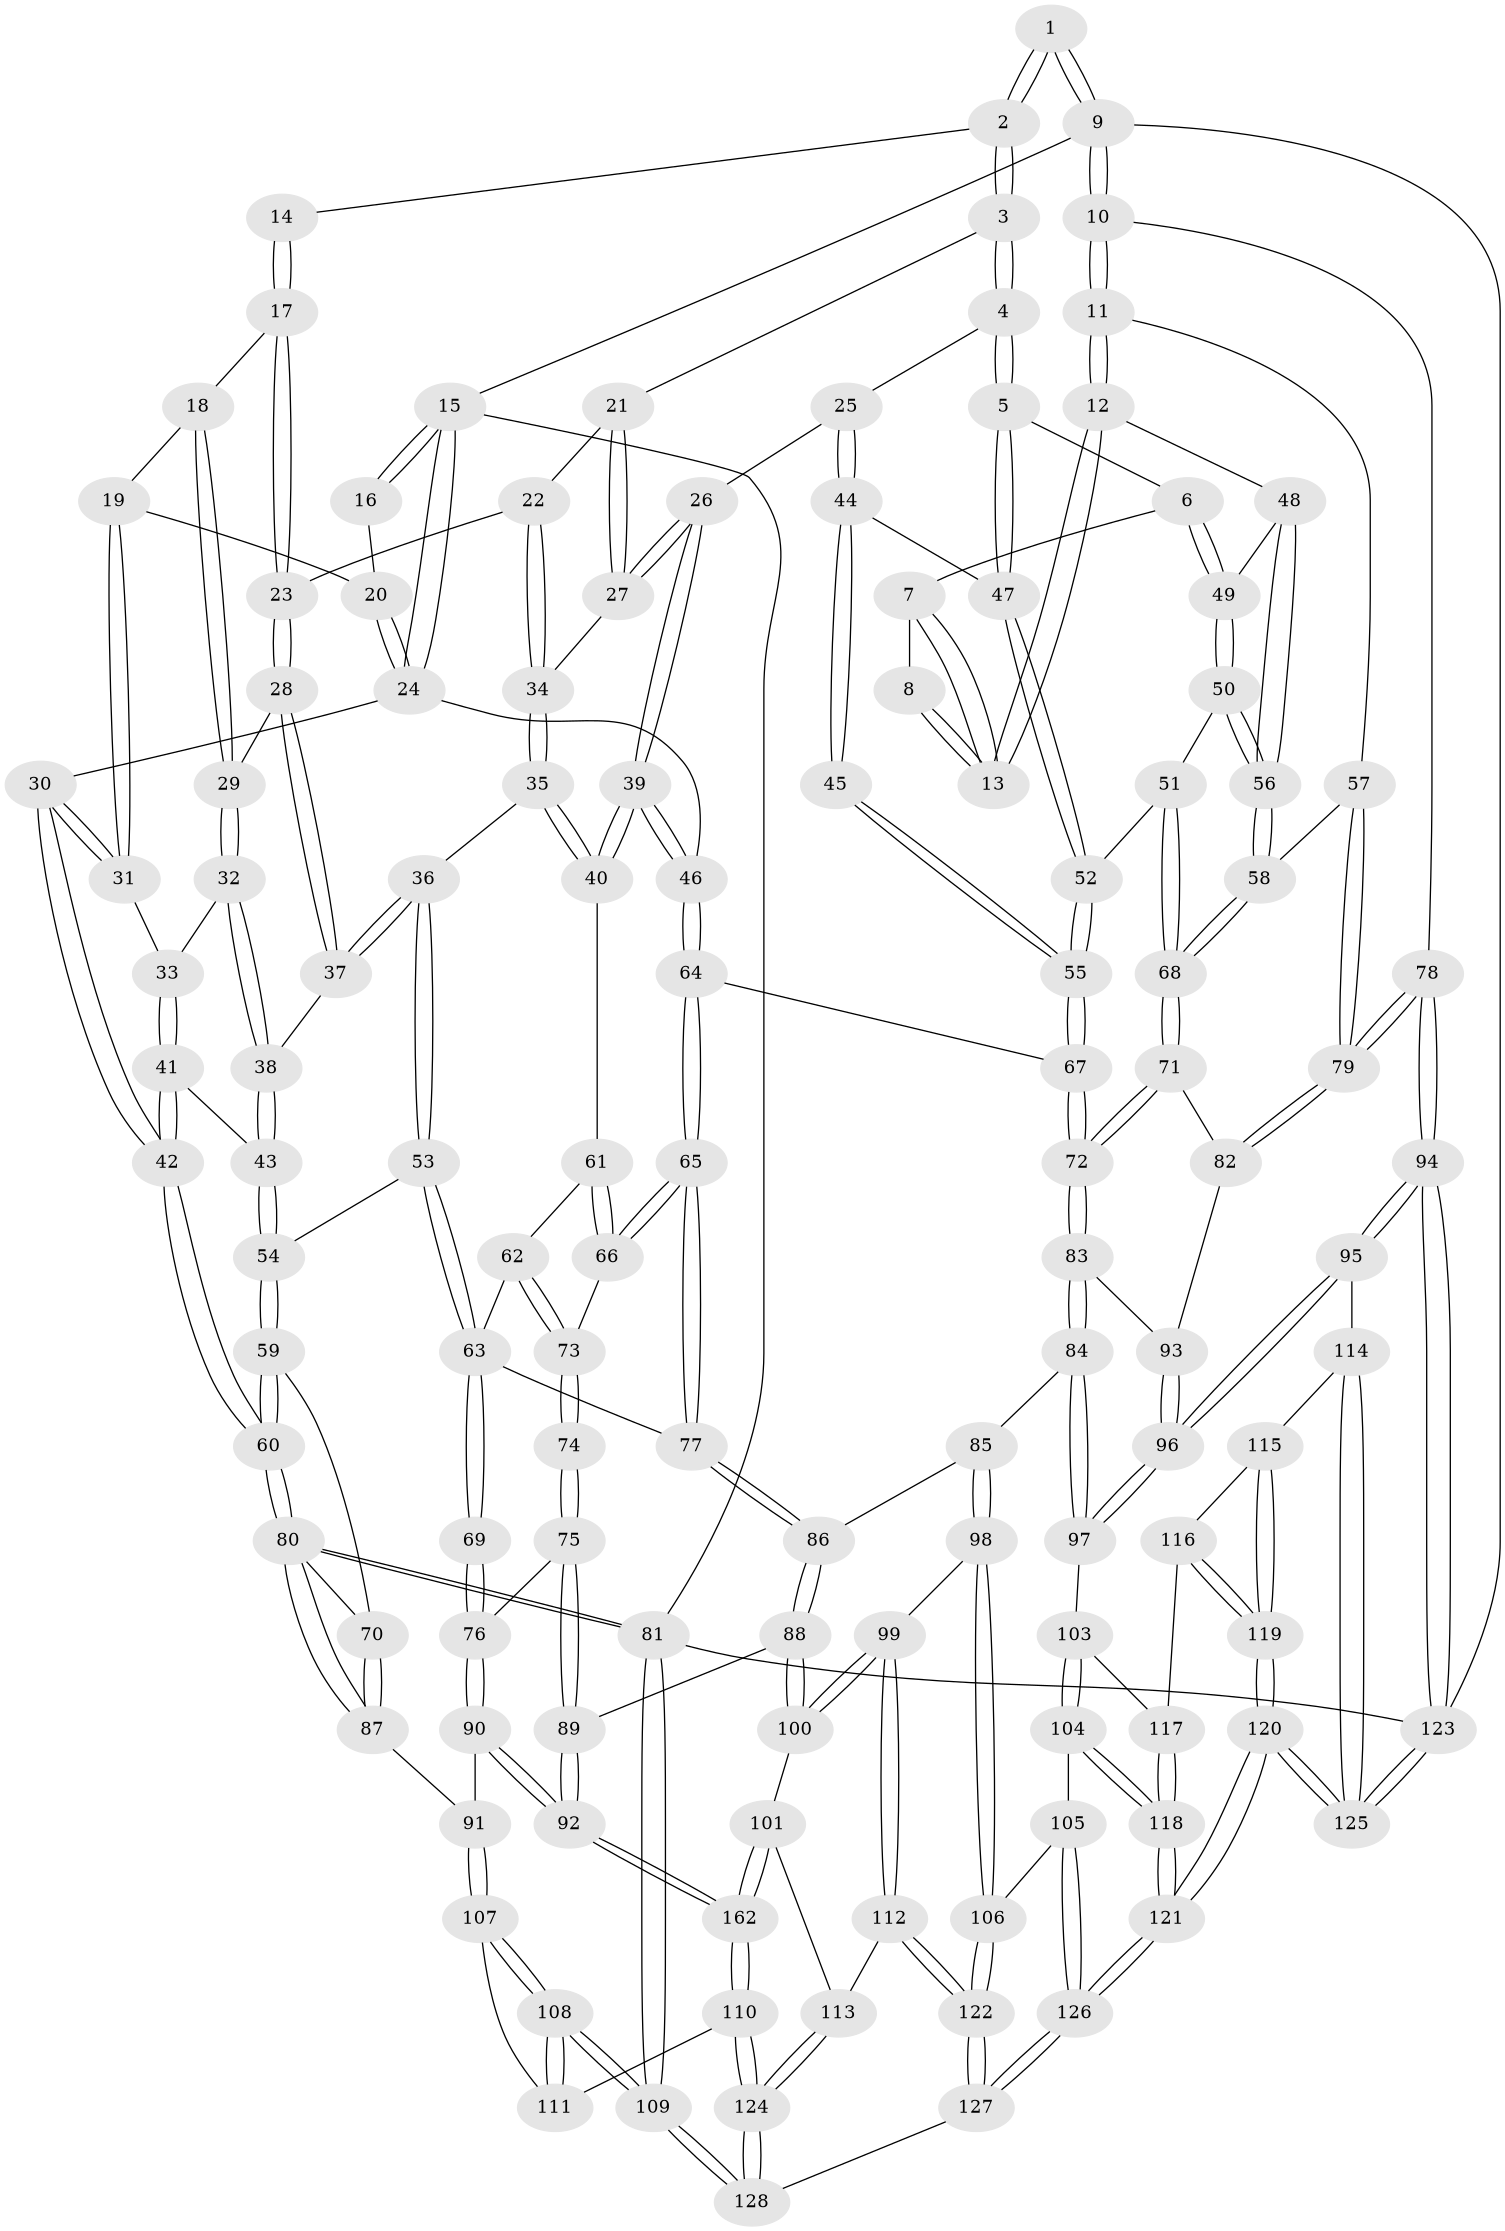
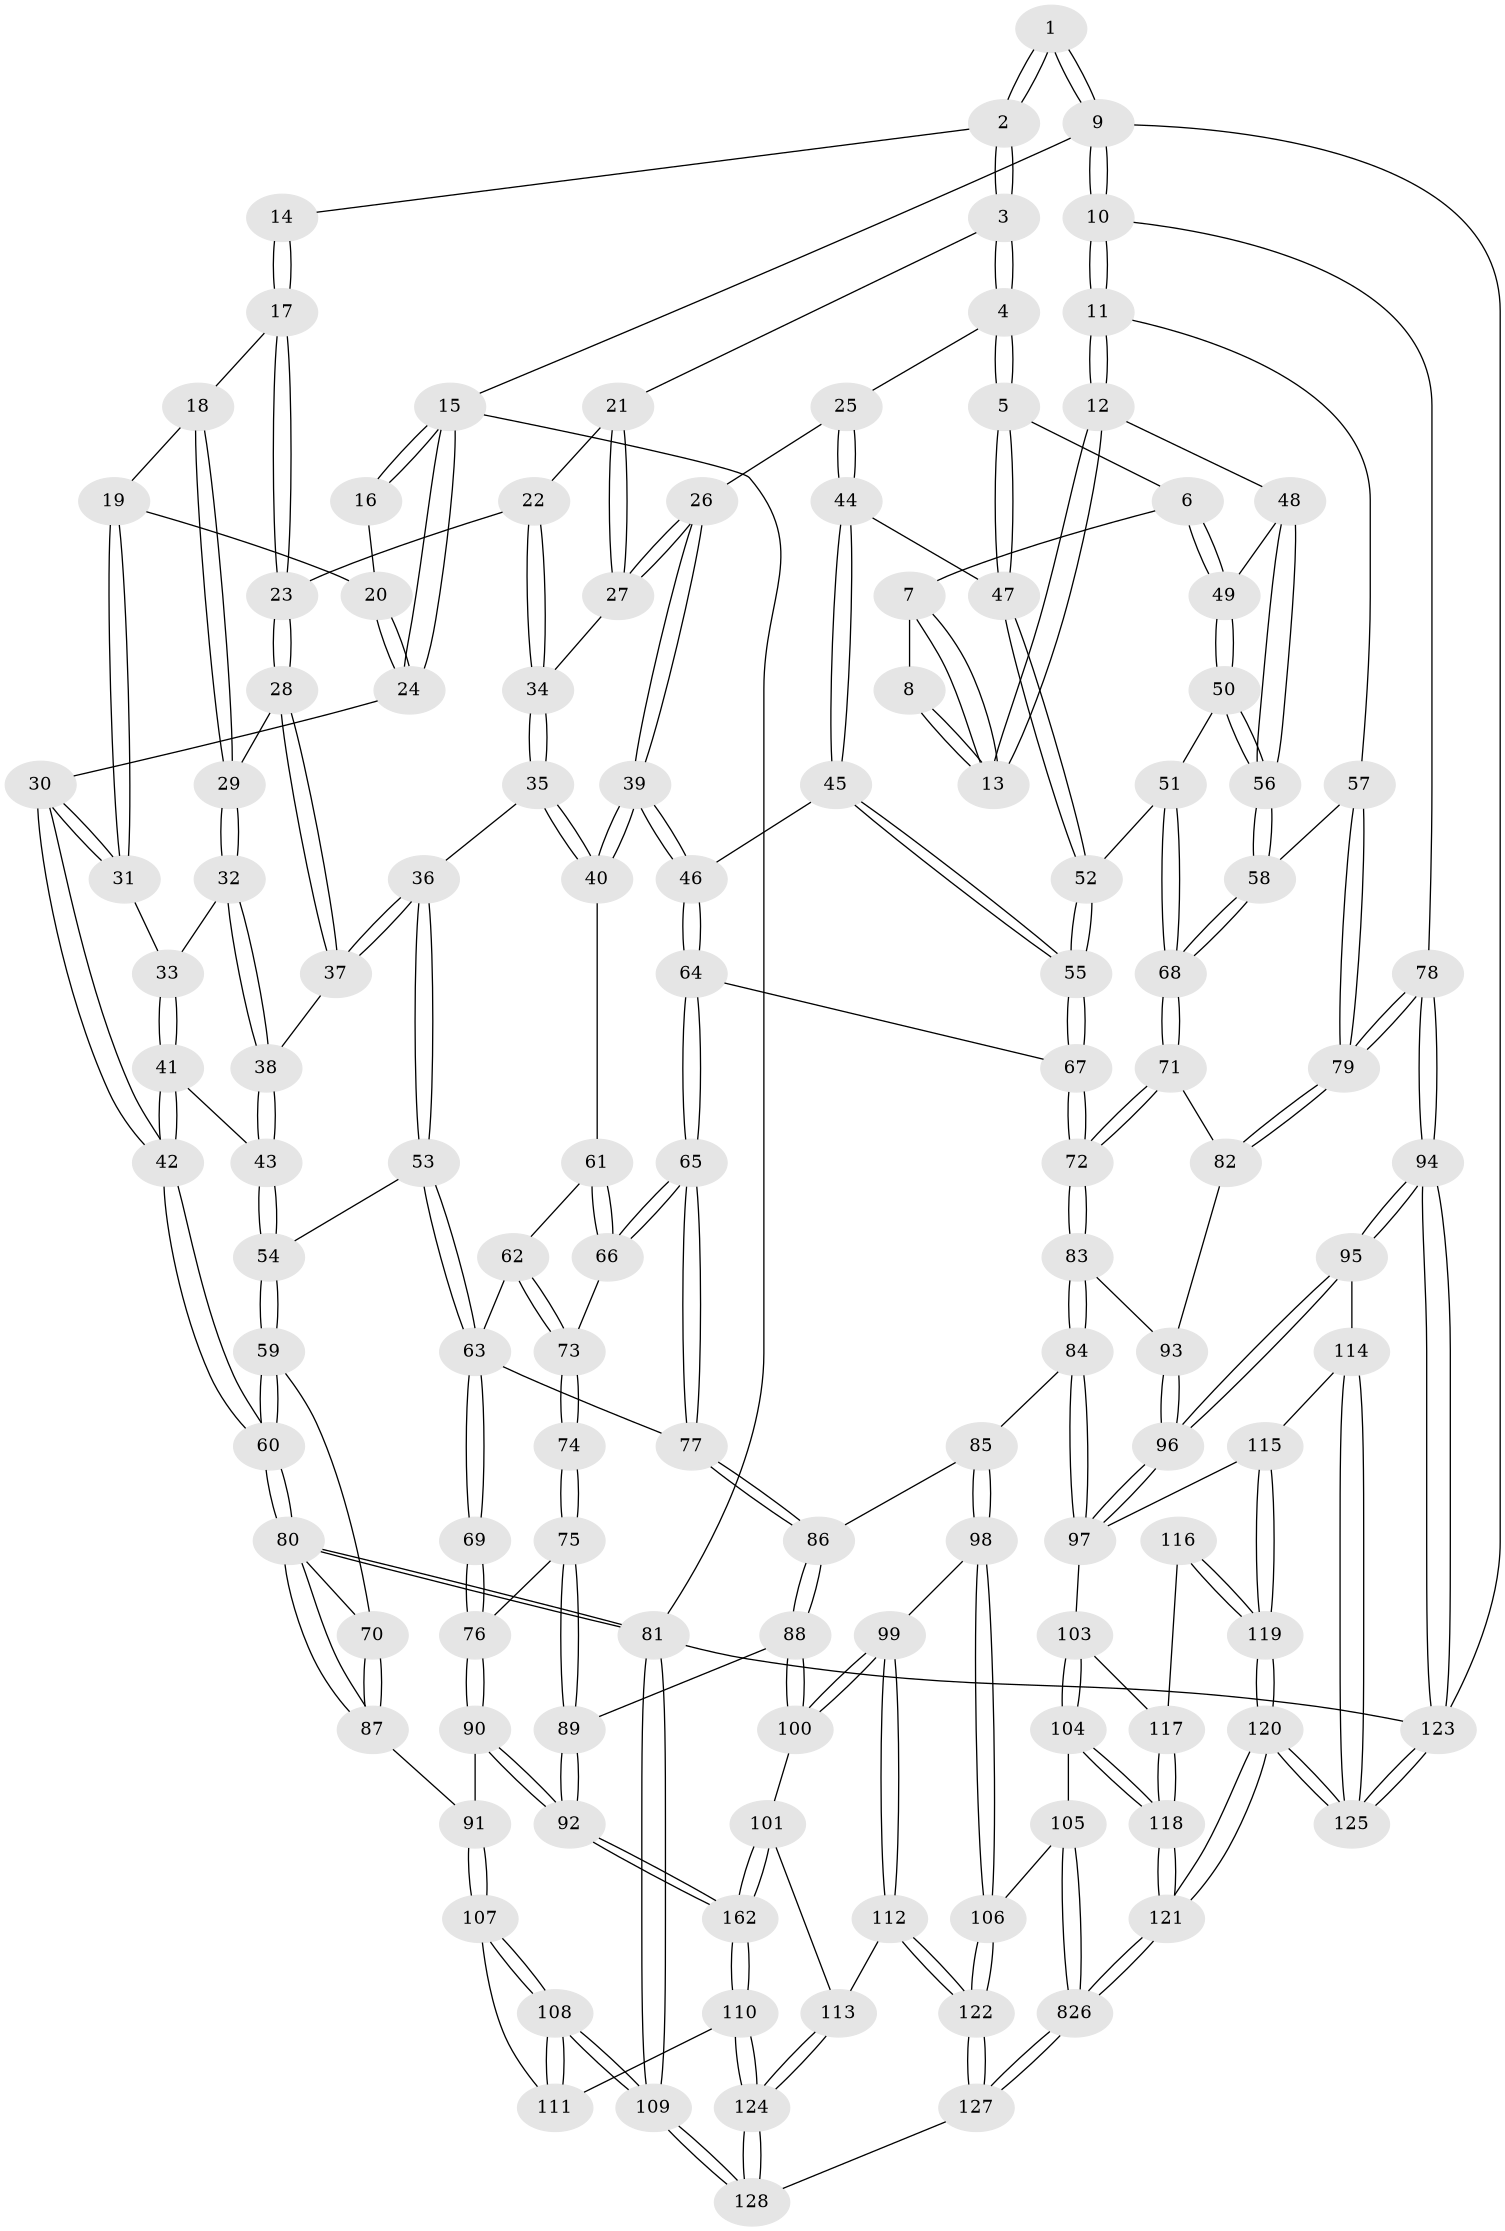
edge "24" -- "46": now "45" -- "46"
edge "115" -- "116": now "115" -- "97"
node "126": label "126" -> "826"
